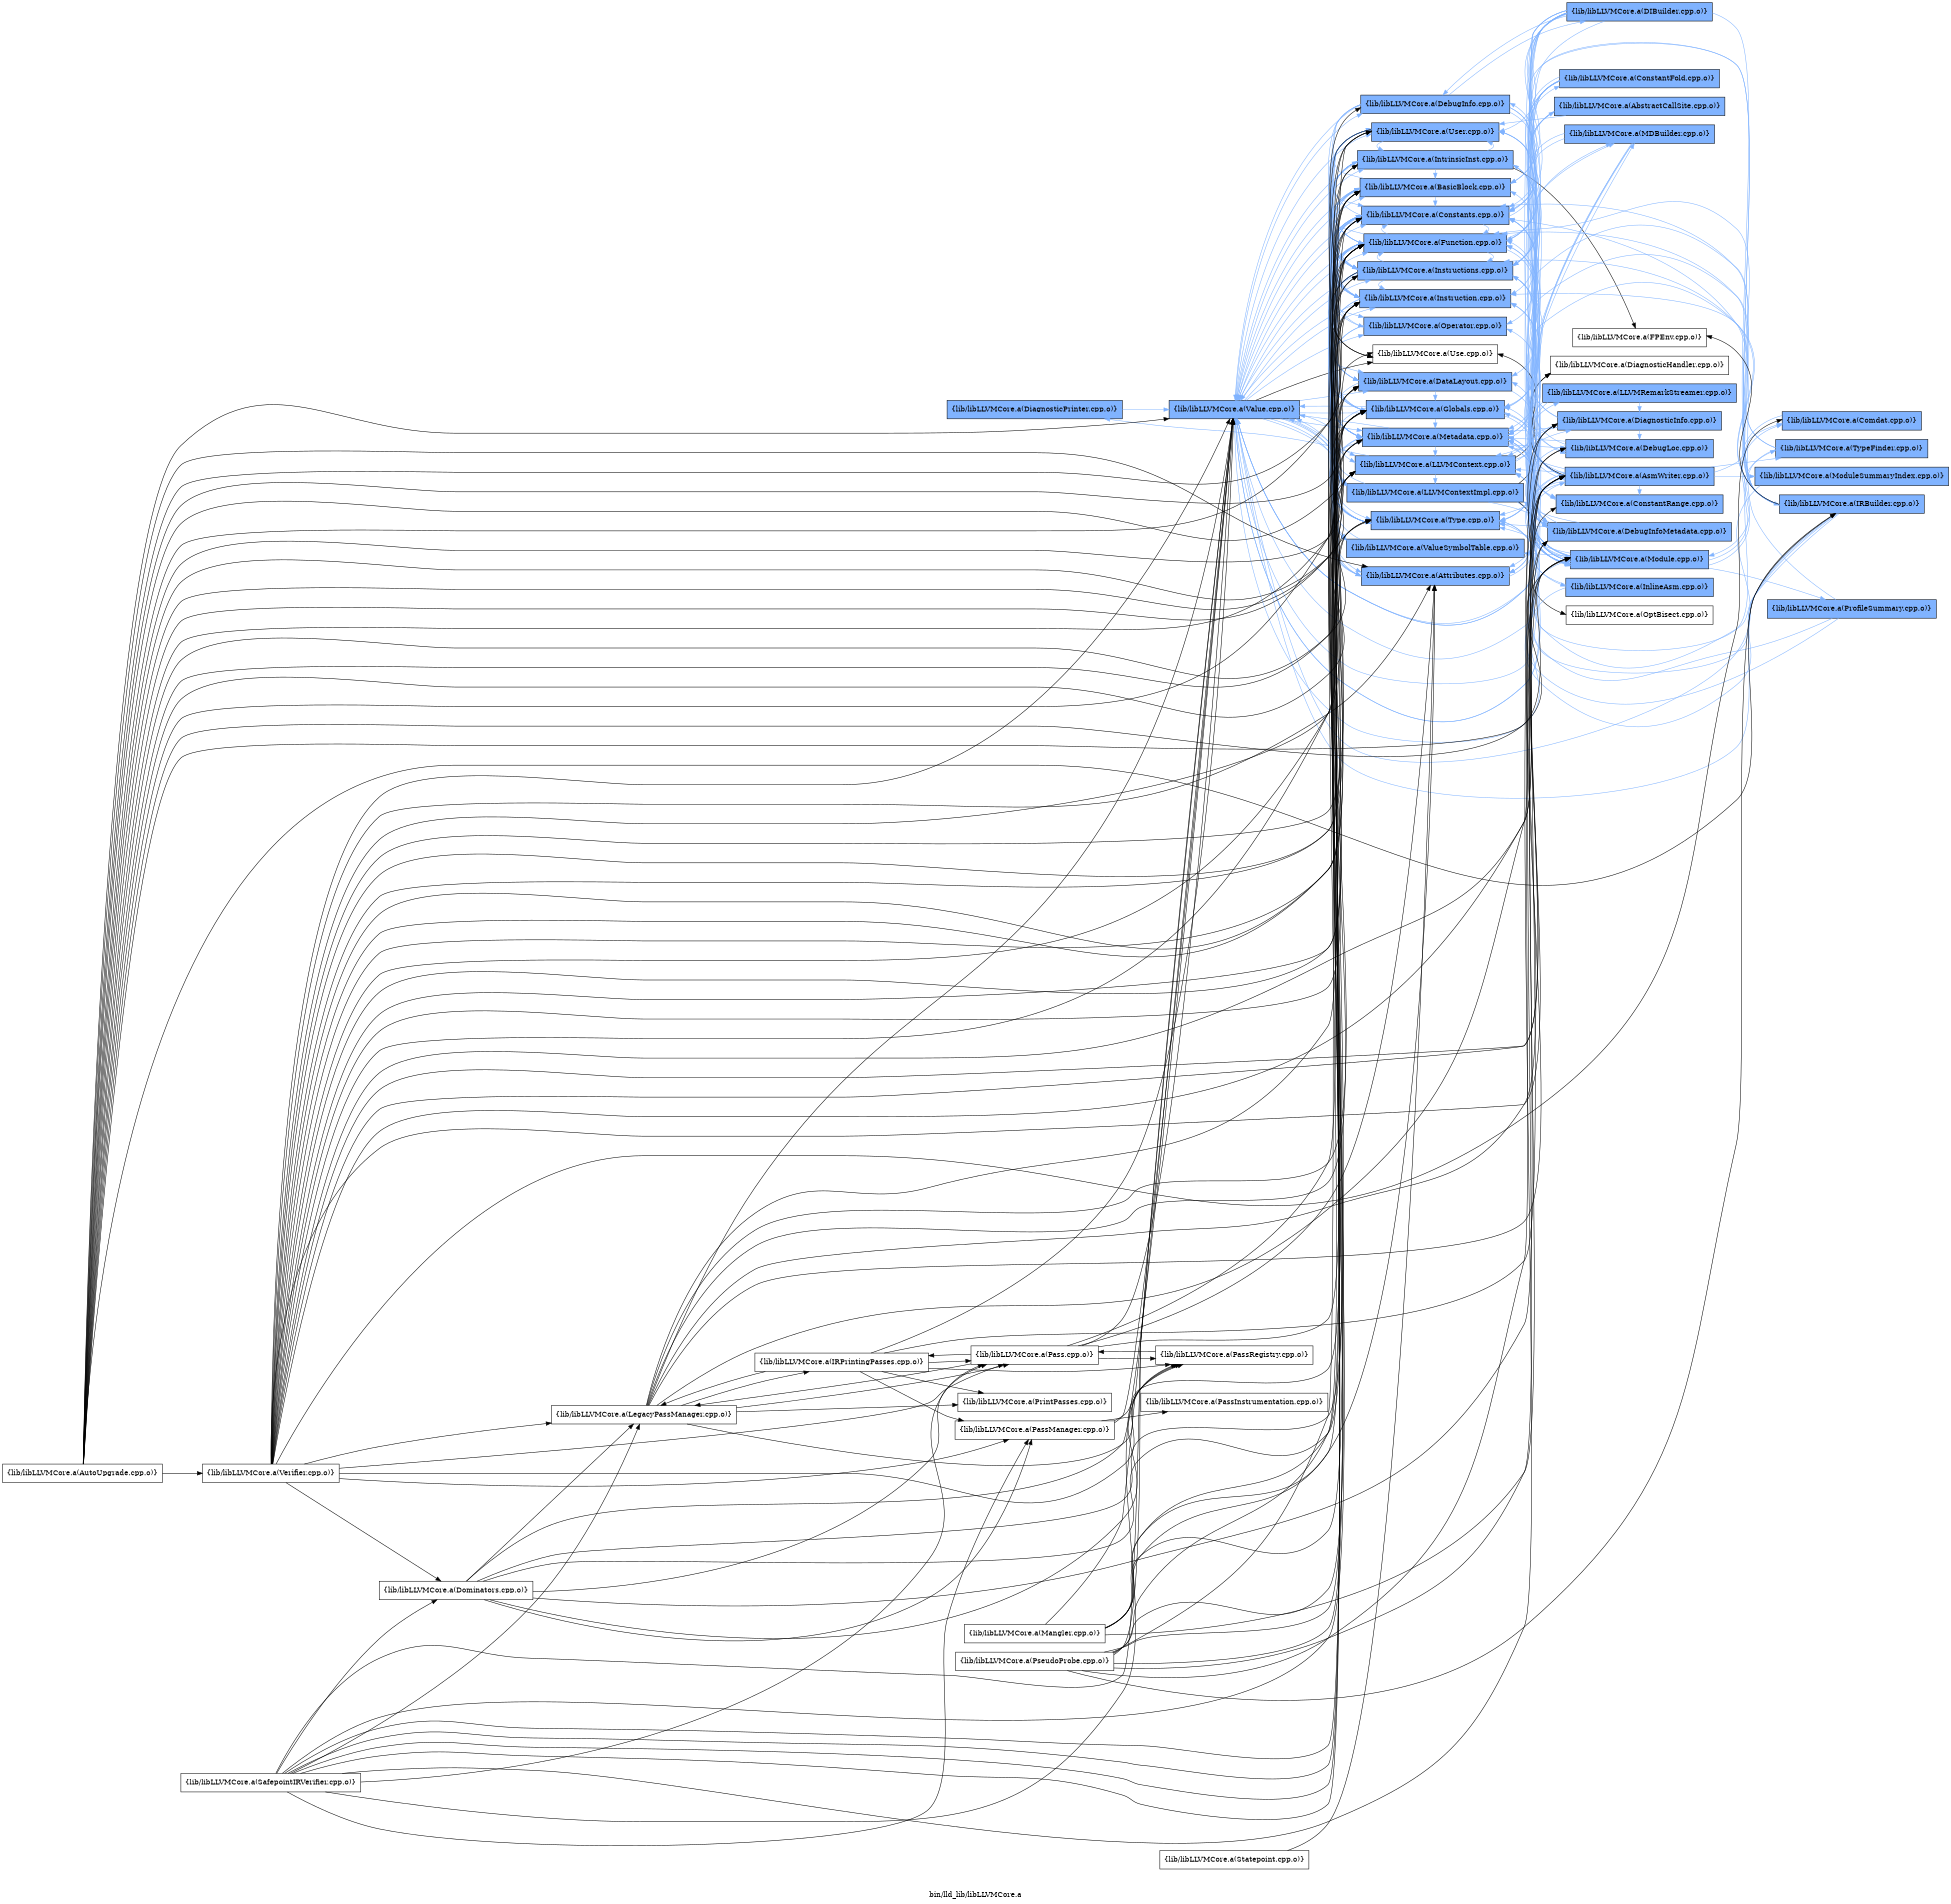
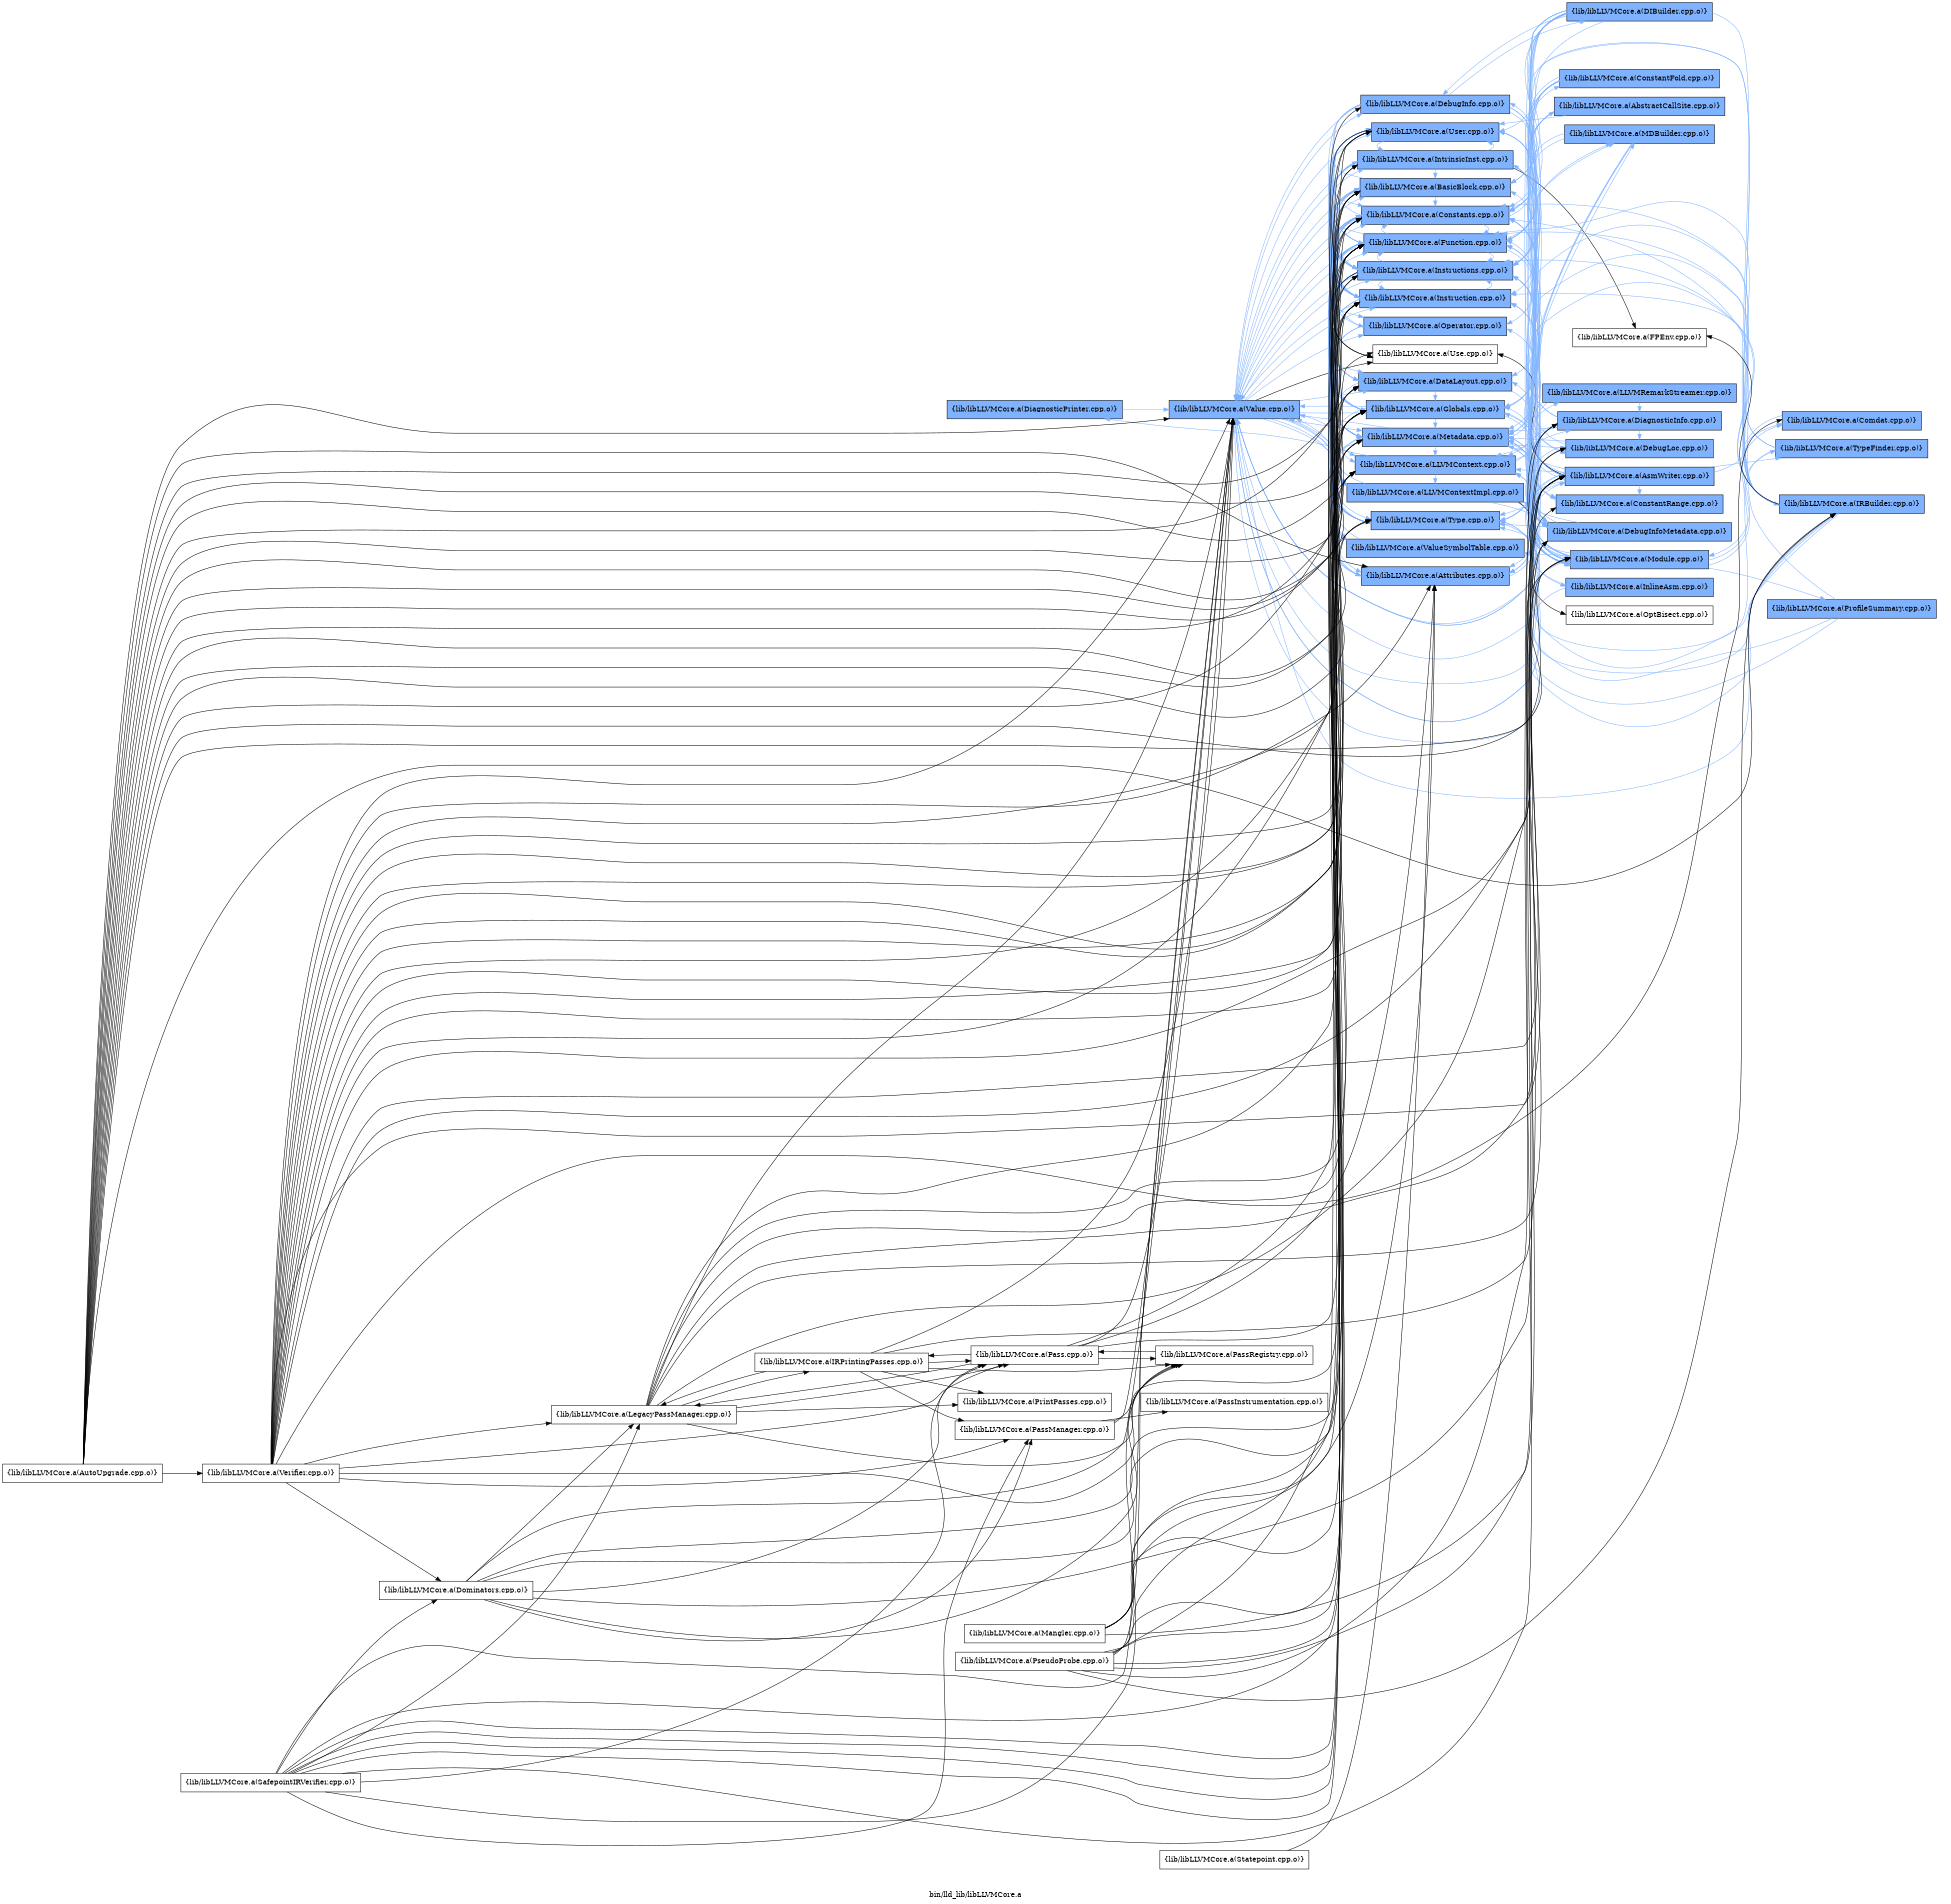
edge "{lib/libLLVMCore.a(Instruction.cpp.o)}" -> "{lib/libLLVMCore.a(Instructions.cpp.o)}": added
edge "{lib/libLLVMCore.a(Function.cpp.o)}" -> "{lib/libLLVMCore.a(Globals.cpp.o)}": now "{lib/libLLVMCore.a(Instructions.cpp.o)}" -> "{lib/libLLVMCore.a(Globals.cpp.o)}"
node "{lib/libLLVMCore.a(DiagnosticHandler.cpp.o)}": removed
node "{lib/libLLVMCore.a(ModuleSummaryIndex.cpp.o)}": removed
edge "{lib/libLLVMCore.a(Mangler.cpp.o)}" -> "{lib/libLLVMCore.a(Value.cpp.o)}": removed
edge "{lib/libLLVMCore.a(Verifier.cpp.o)}" -> "{lib/libLLVMCore.a(Module.cpp.o)}": removed
